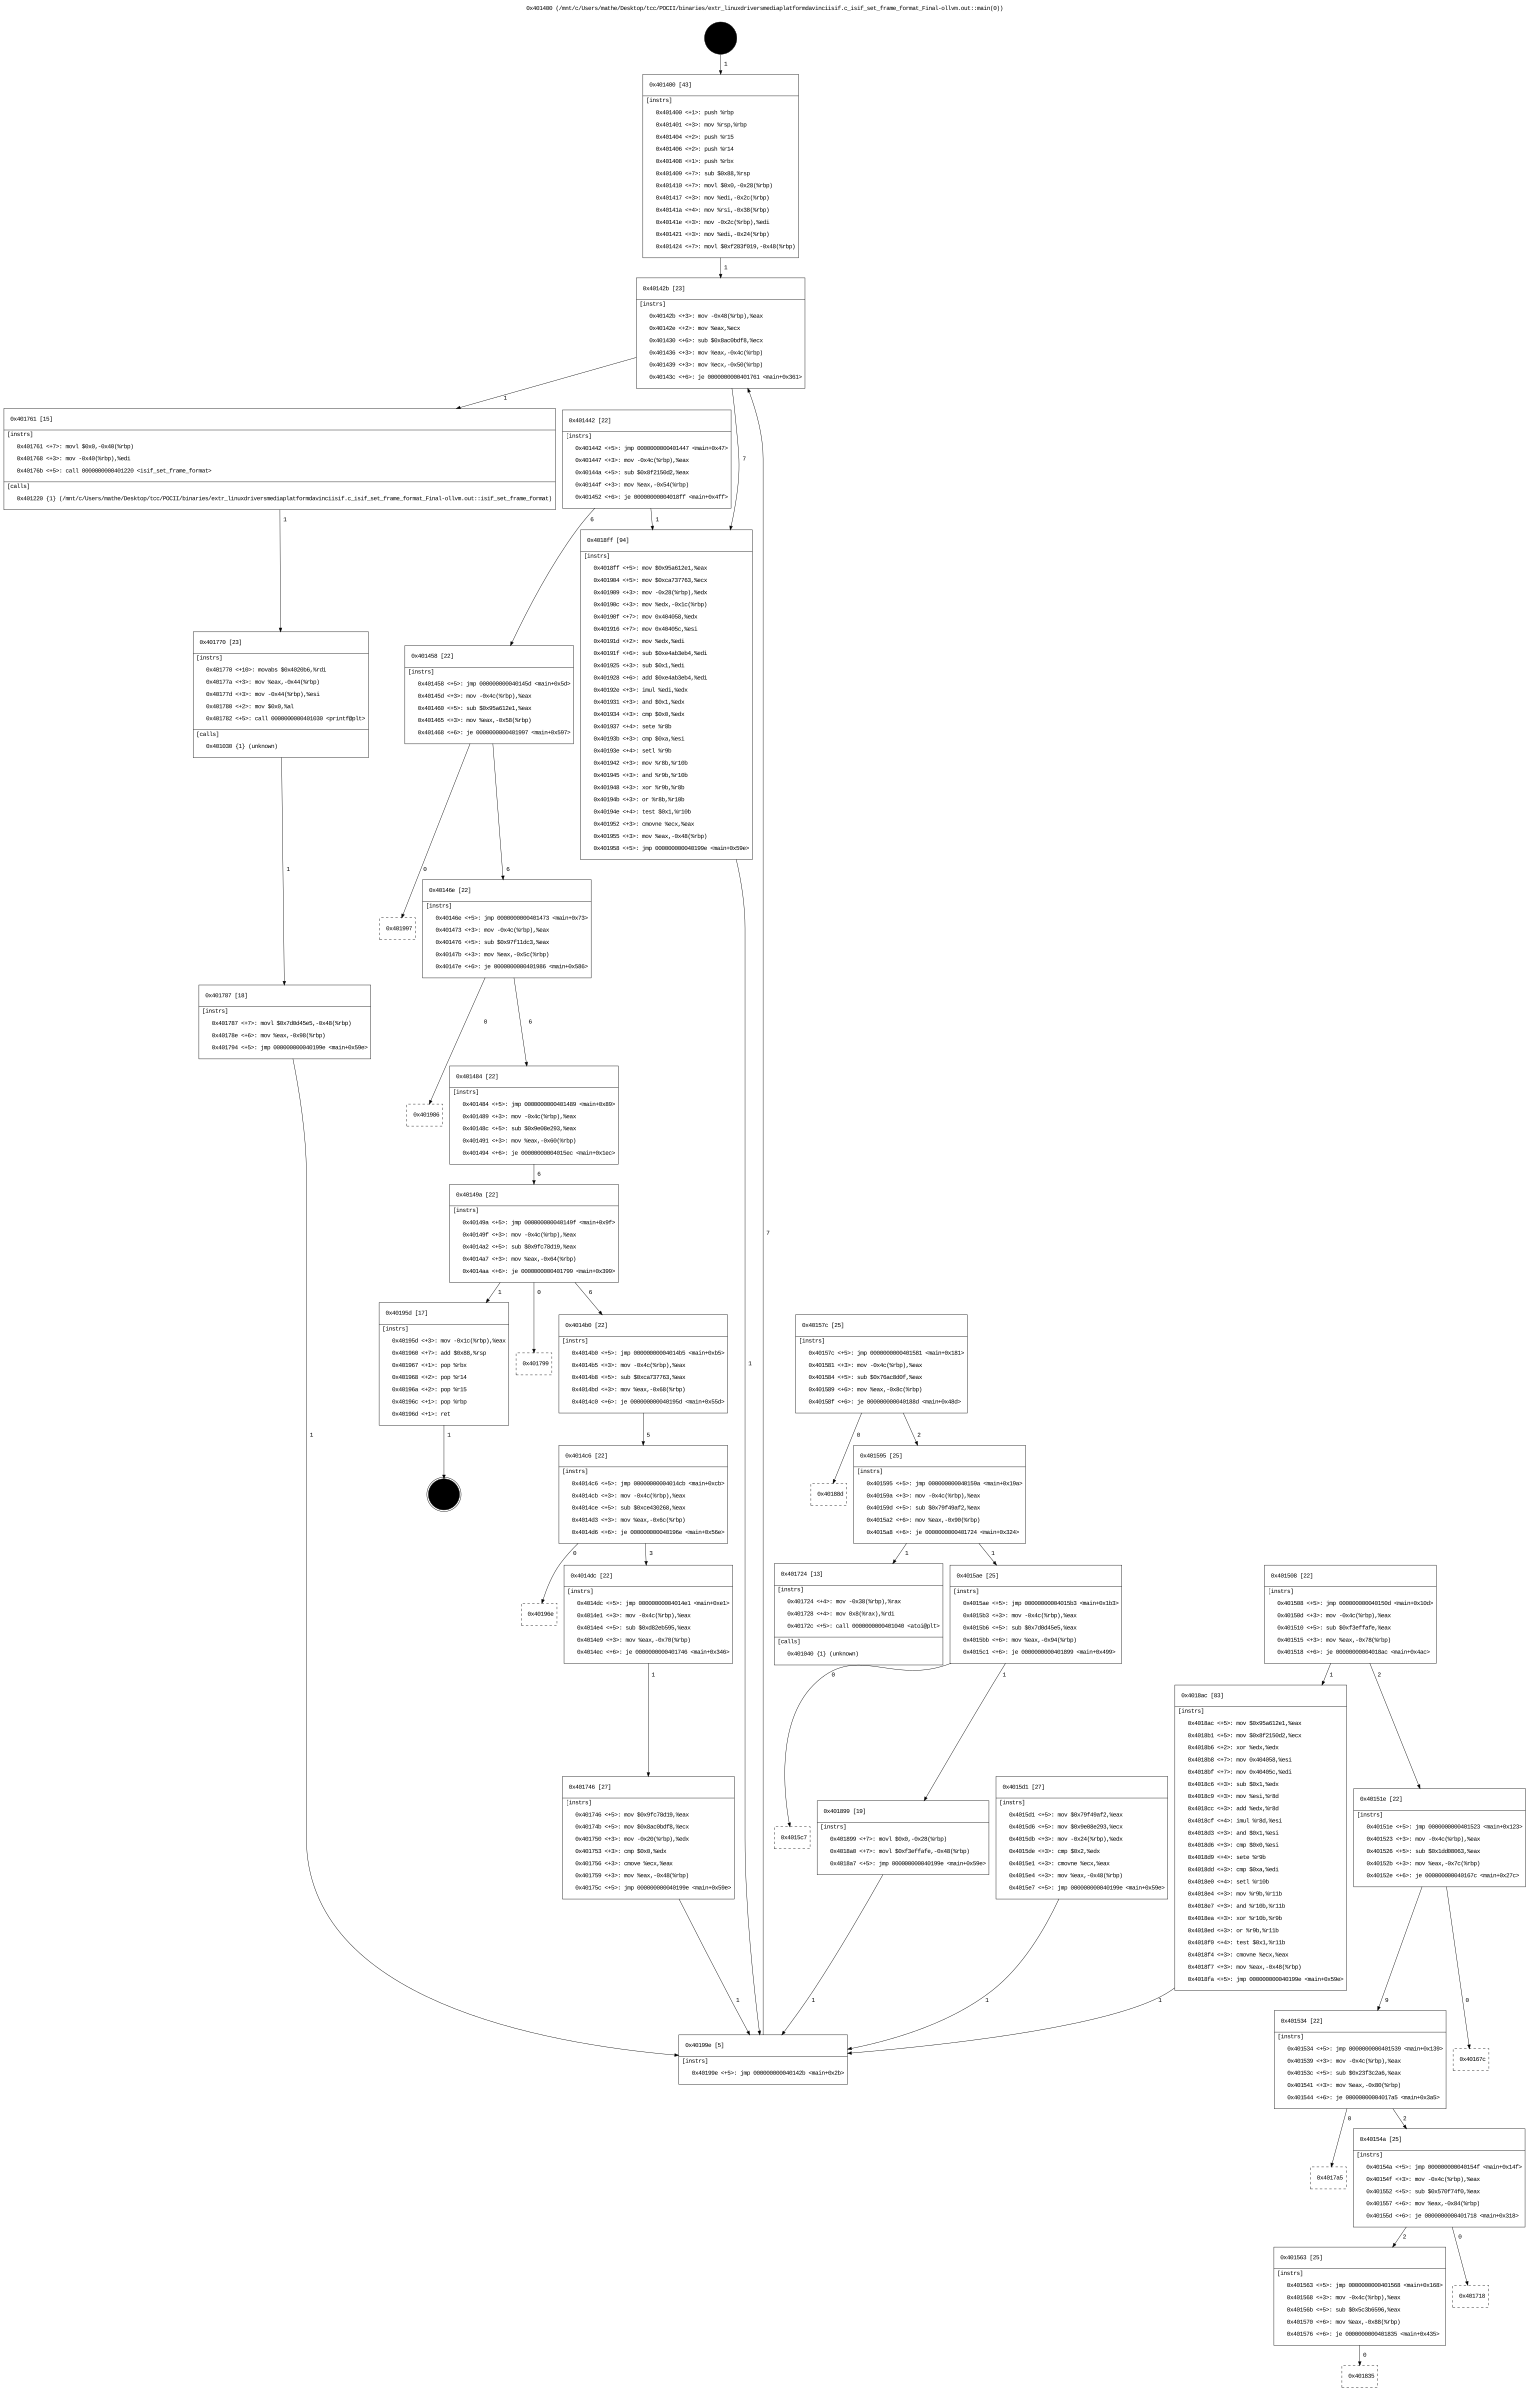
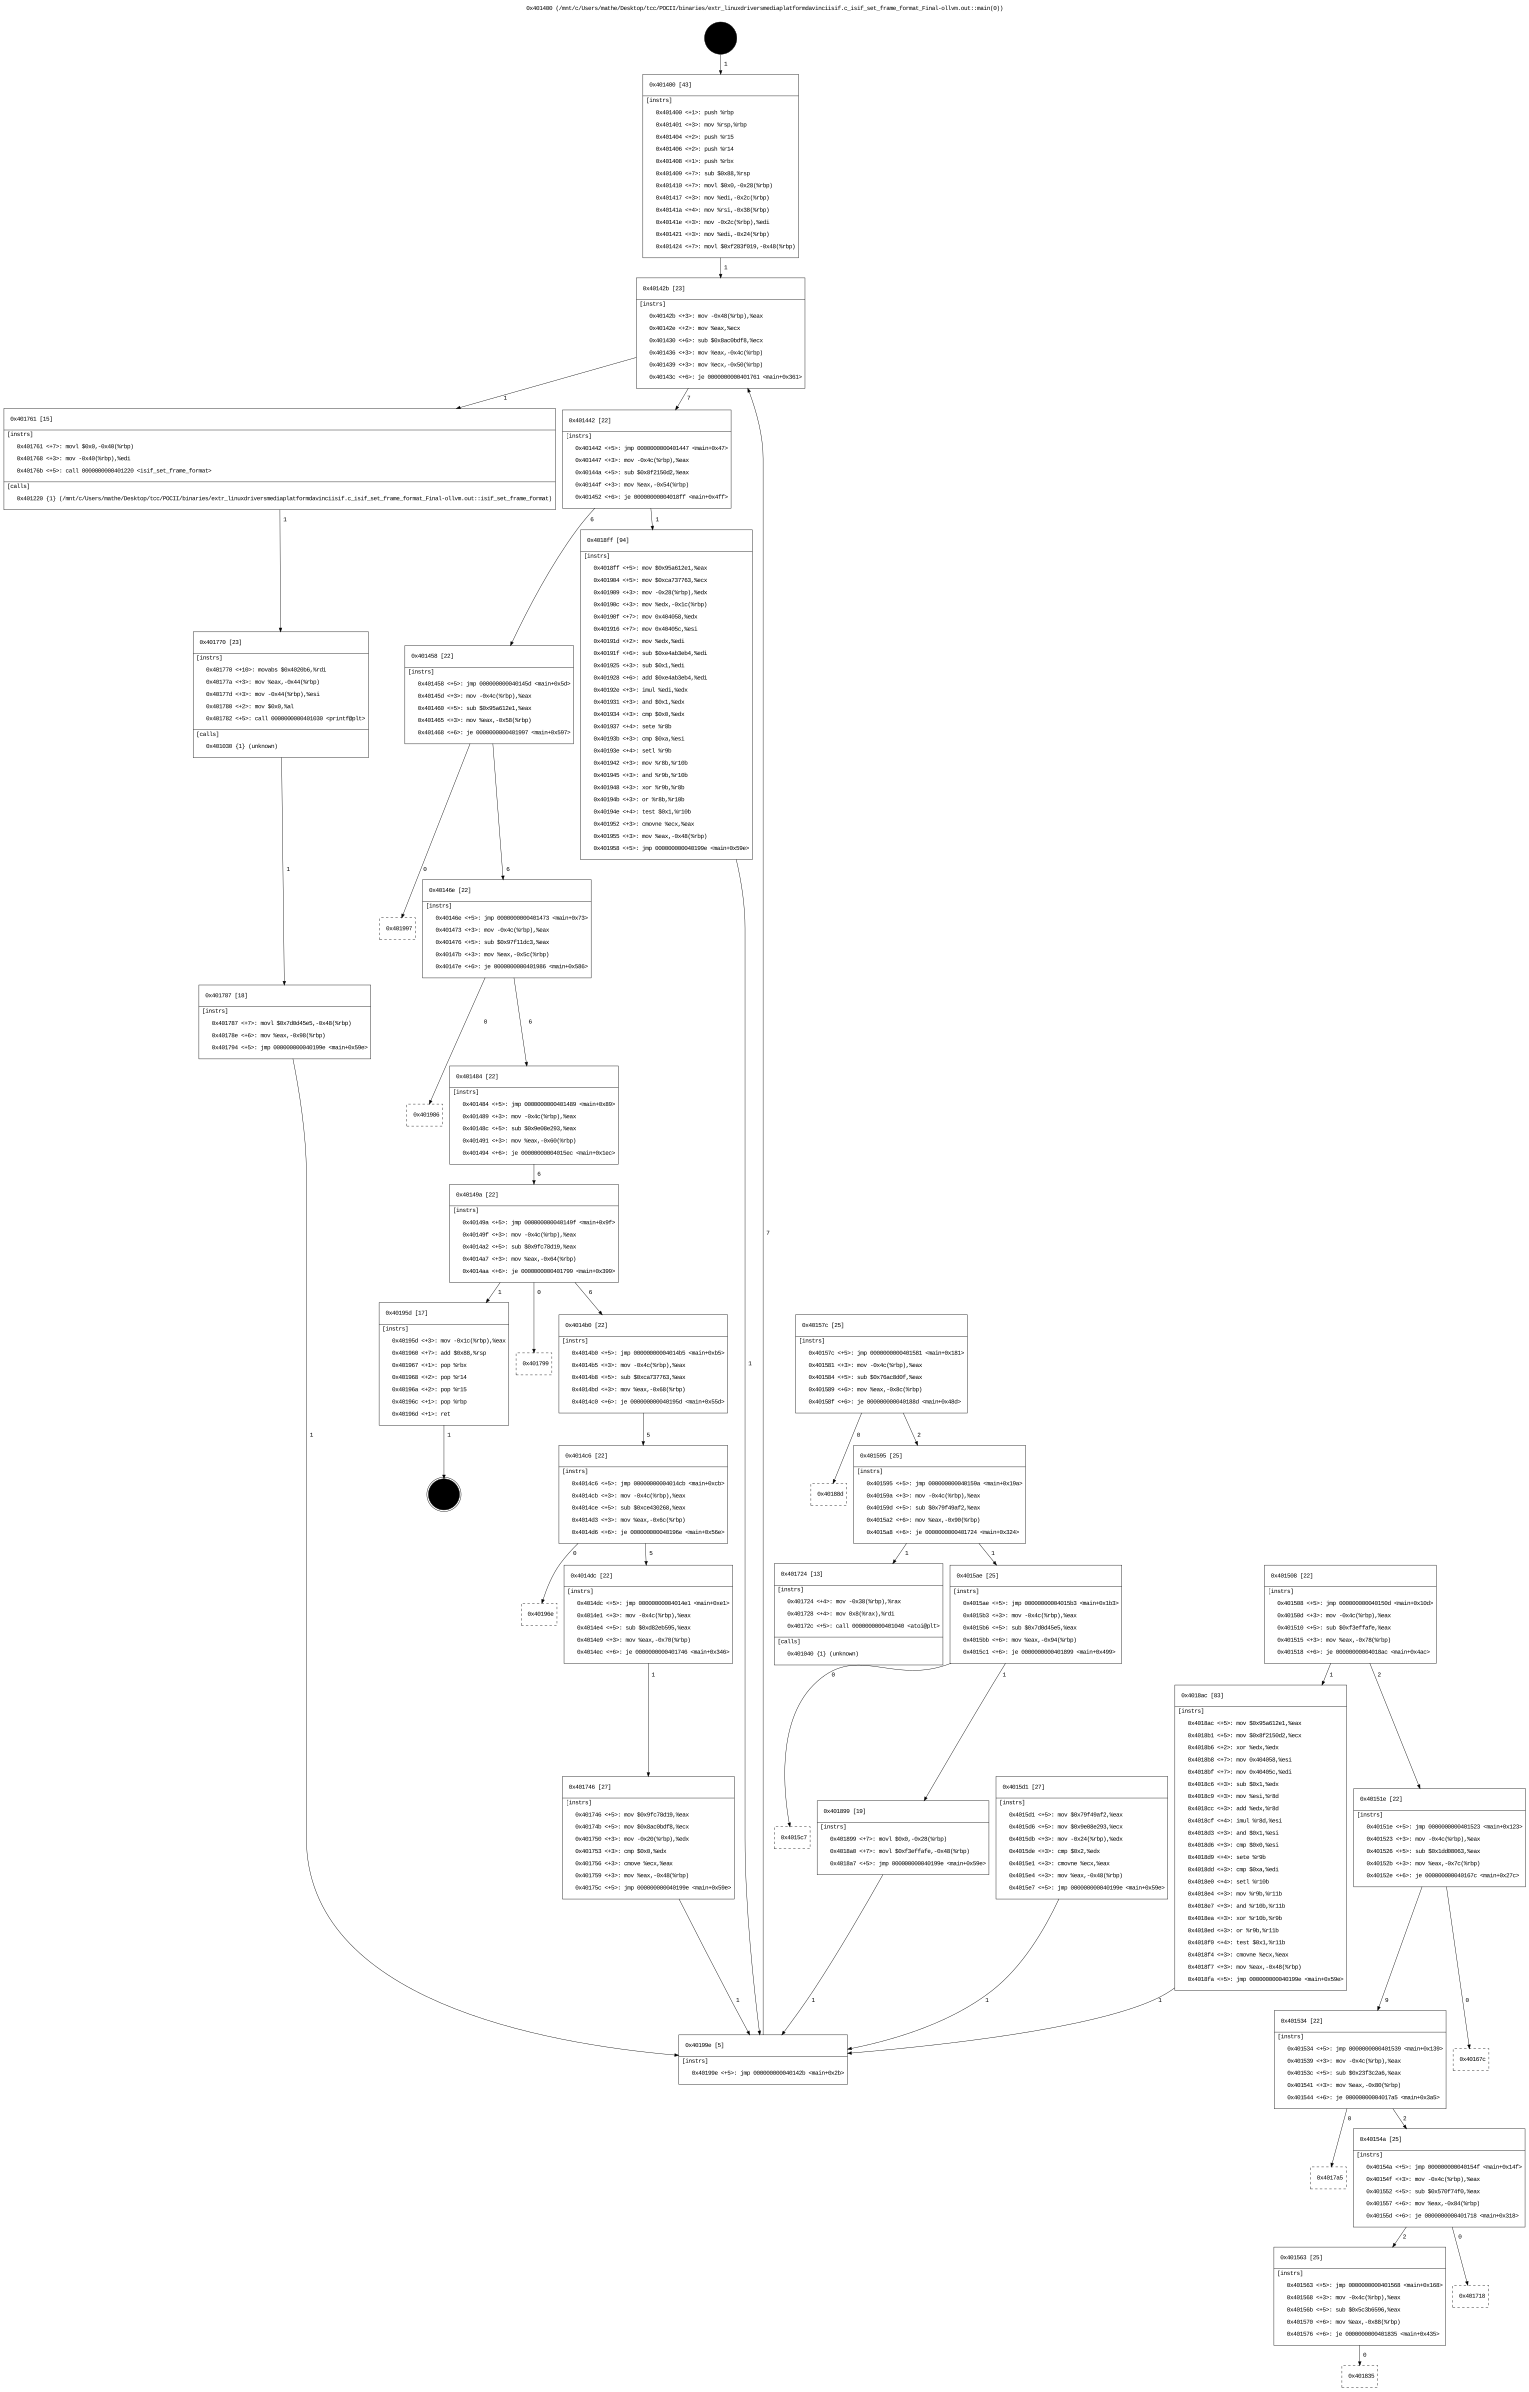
edge "0x40142b [23]" -> "0x4018ff [94]": now "0x40142b [23]" -> "0x401442 [22]"
edge "0x4014c6 [22]" -> "0x4014dc [22]": label " 3" -> " 5"
